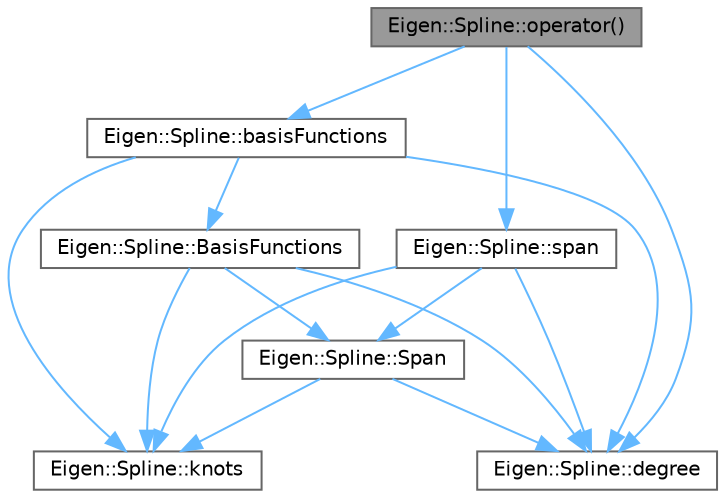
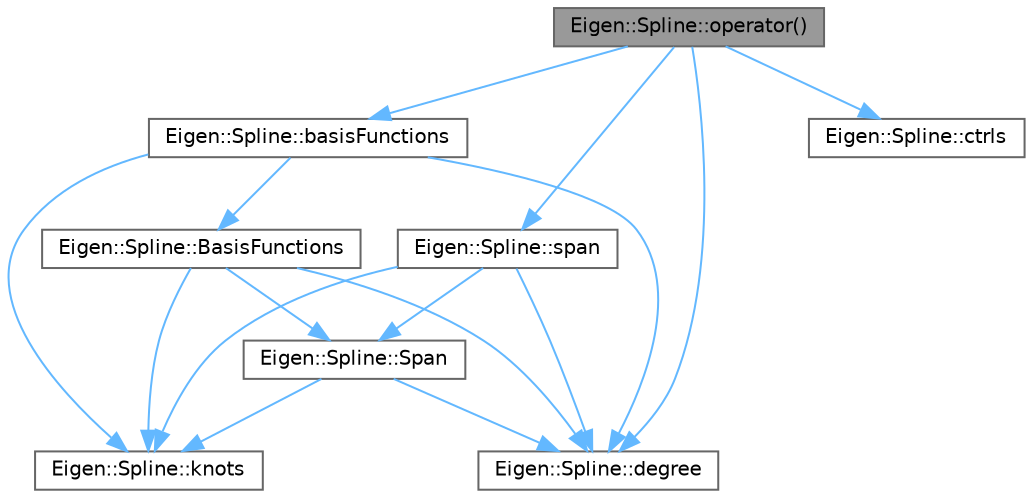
node "Eigen::Spline::ctrls": added
